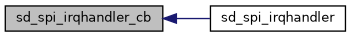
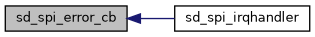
node "sd_spi_irqhandler_cb": label "sd_spi_irqhandler_cb" -> "sd_spi_error_cb"
